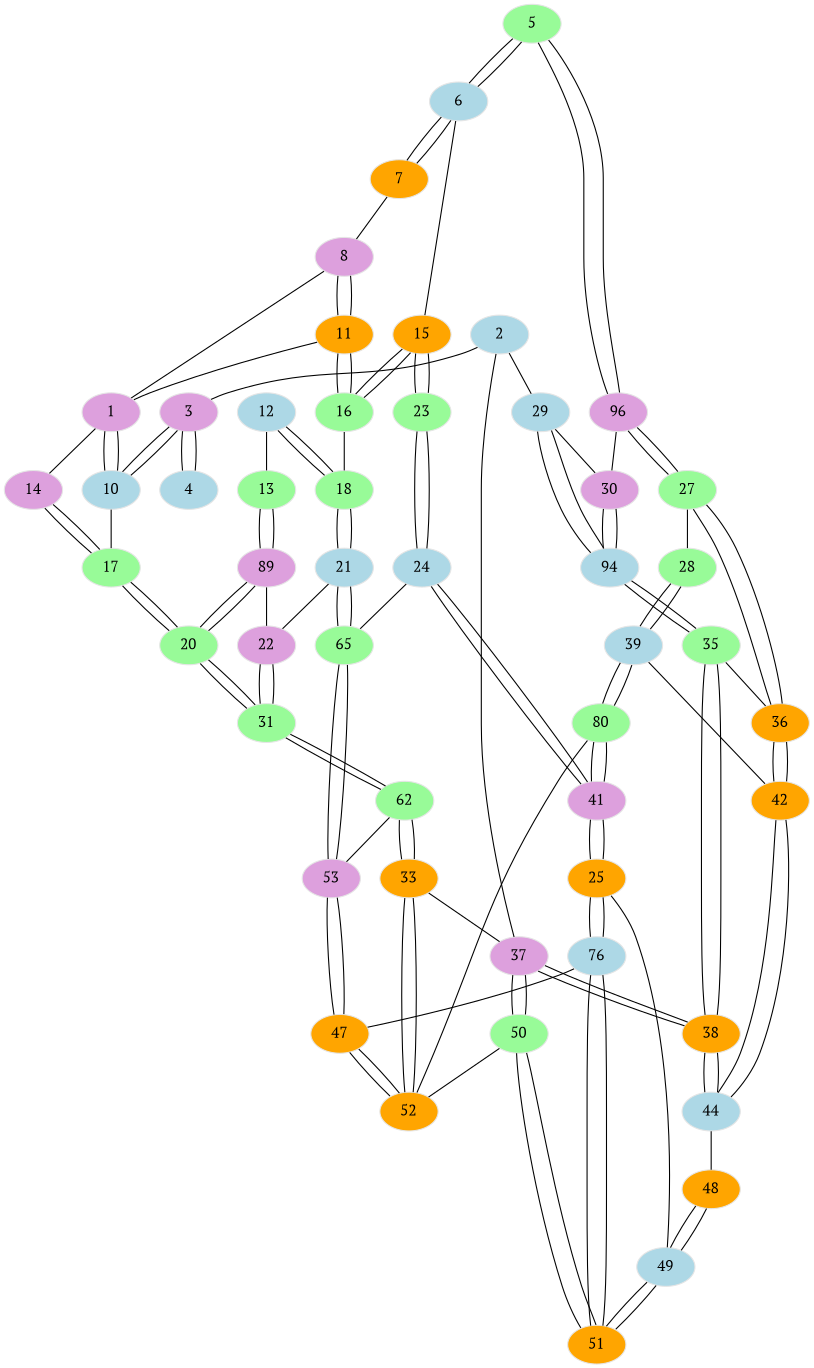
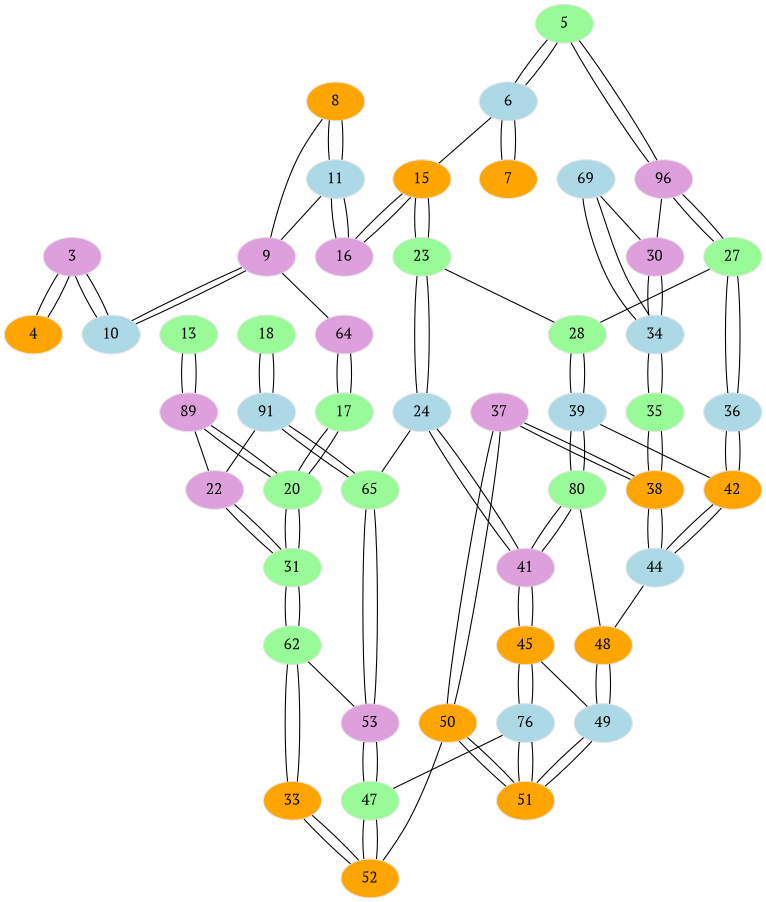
edge "7" -- "8": removed
node "8": fillcolor plum -> orange
edge "23" -- "28": added
node "11": fillcolor orange -> lightblue
node "2": removed
node "1": label "1" -> "9"
node "12": removed
node "16": fillcolor palegreen -> plum
node "29": label "29" -> "69"
edge "16" -- "18": removed
node "14": label "14" -> "64"
node "4": fillcolor lightblue -> orange
edge "10" -- "17": removed
node "21": label "21" -> "91"
node "94": label "94" -> "34"
edge "35" -- "36": removed
node "36": fillcolor orange -> lightblue
node "25": label "25" -> "45"
edge "80" -- "52": now "80" -- "48"
edge "33" -- "37": removed
node "47": fillcolor orange -> palegreen
node "50": fillcolor palegreen -> orange
